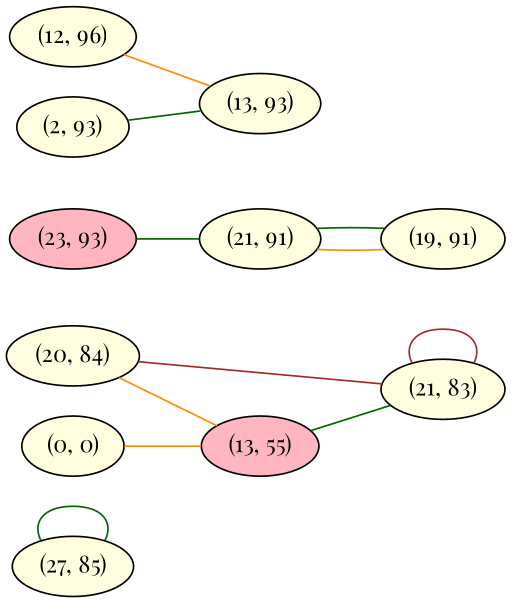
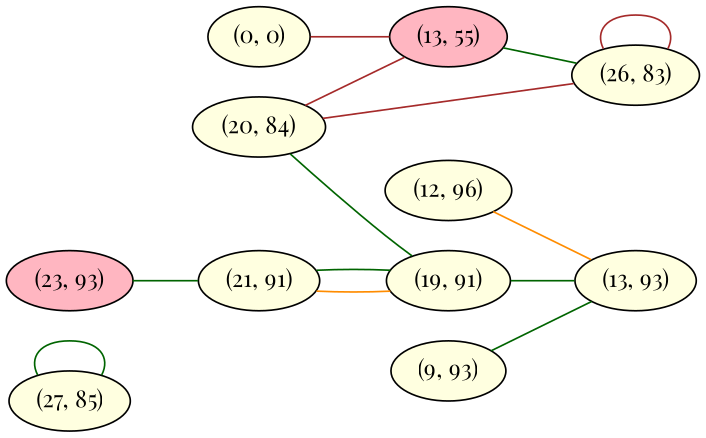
node "(2, 93)": label "(2, 93)" -> "(9, 93)"
edge "(20, 84)" -- "(19, 91)": added
edge "(19, 91)" -- "(13, 93)": added
node "(21, 83)": label "(21, 83)" -> "(26, 83)"
edge "(20, 84)" -- "(13, 55)": color darkorange -> brown
edge "(0, 0)" -- "(13, 55)": color darkorange -> brown
